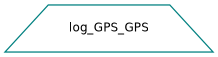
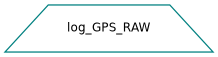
node "log_GPS_GPS": label "log_GPS_GPS" -> "log_GPS_RAW"
